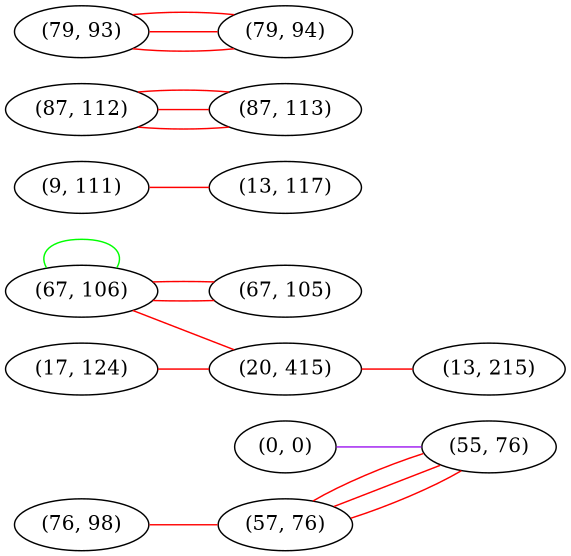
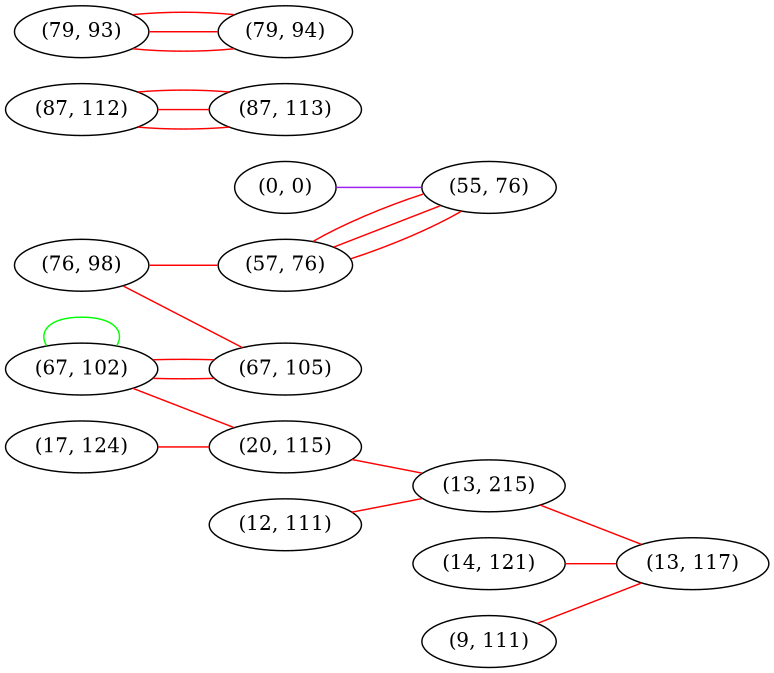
node "(67, 106)": label "(67, 106)" -> "(67, 102)"
edge "(76, 98)" -- "(67, 105)": added
node "(20, 415)": label "(20, 415)" -> "(20, 115)"
node "(12, 111)": added
edge "(13, 215)" -- "(13, 117)": added
node "(14, 121)": added
